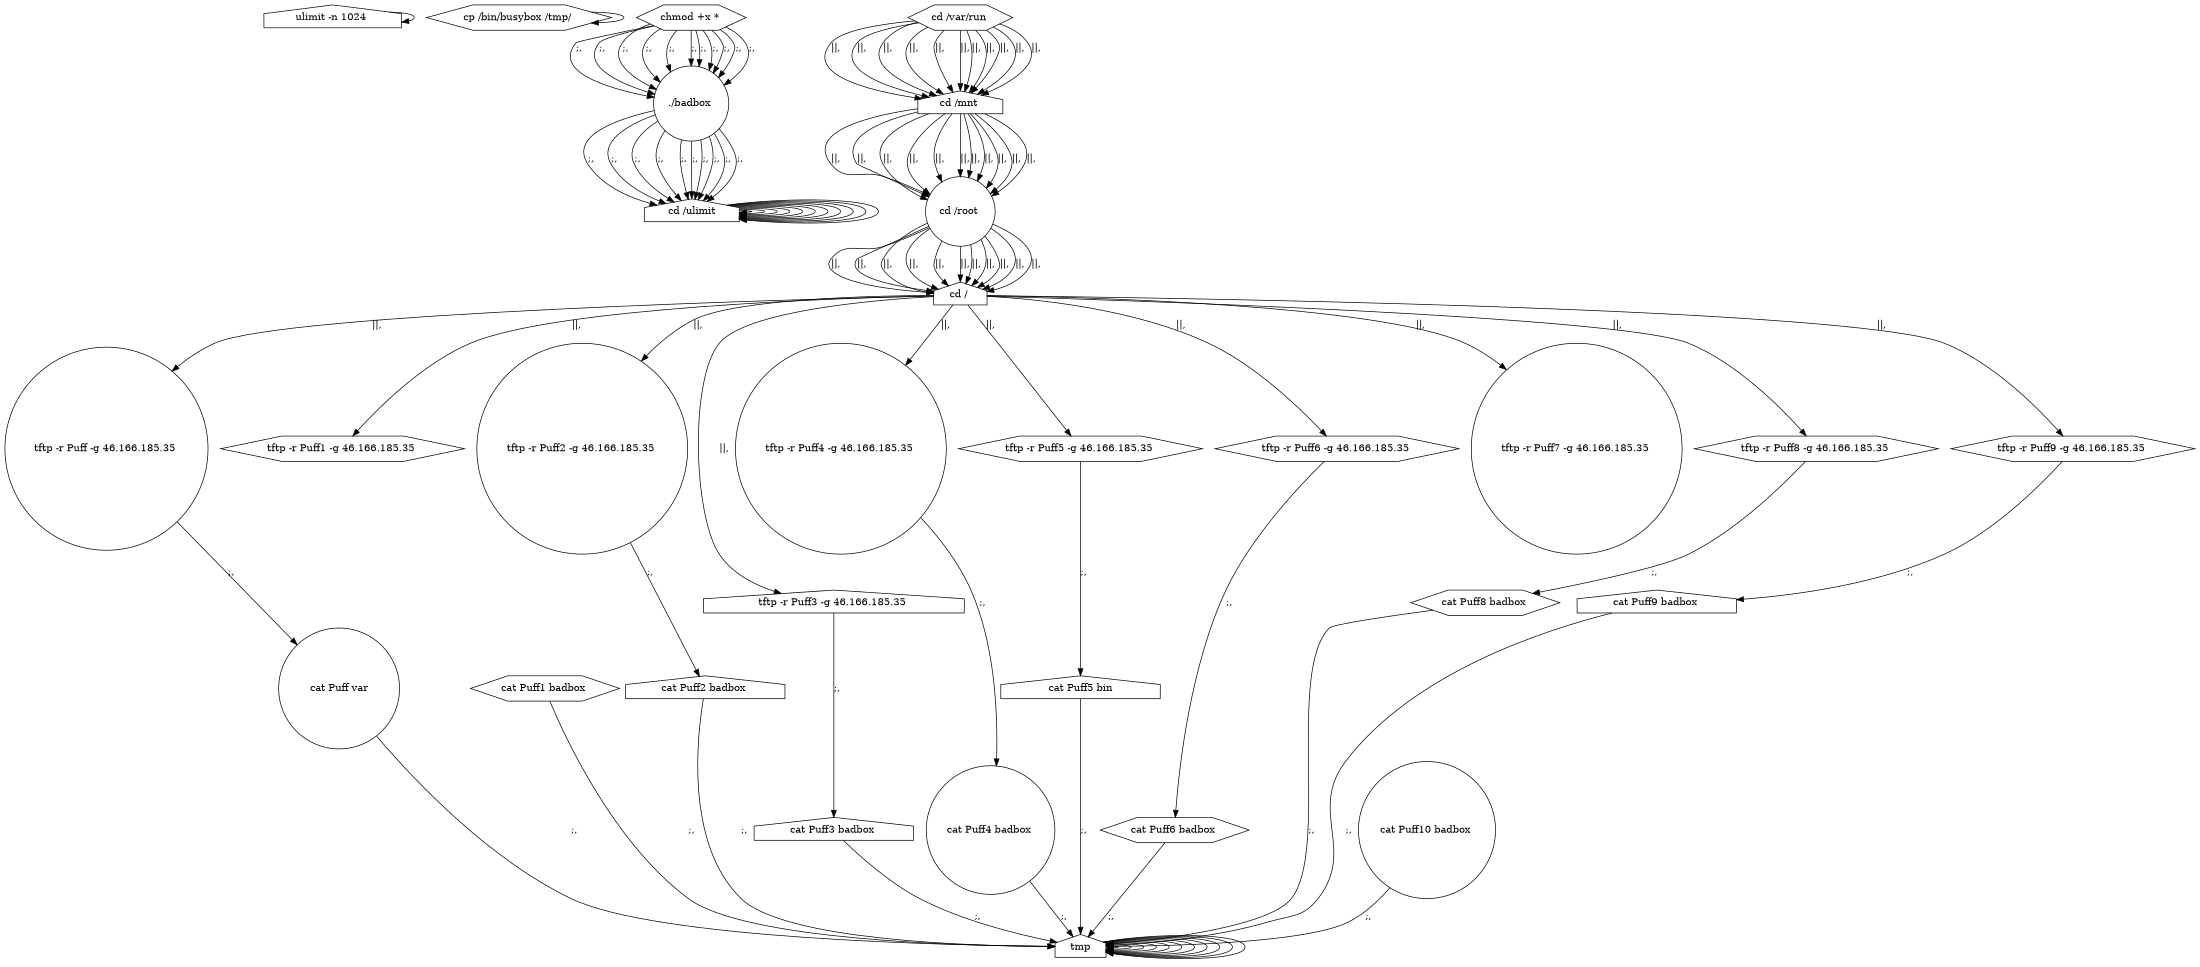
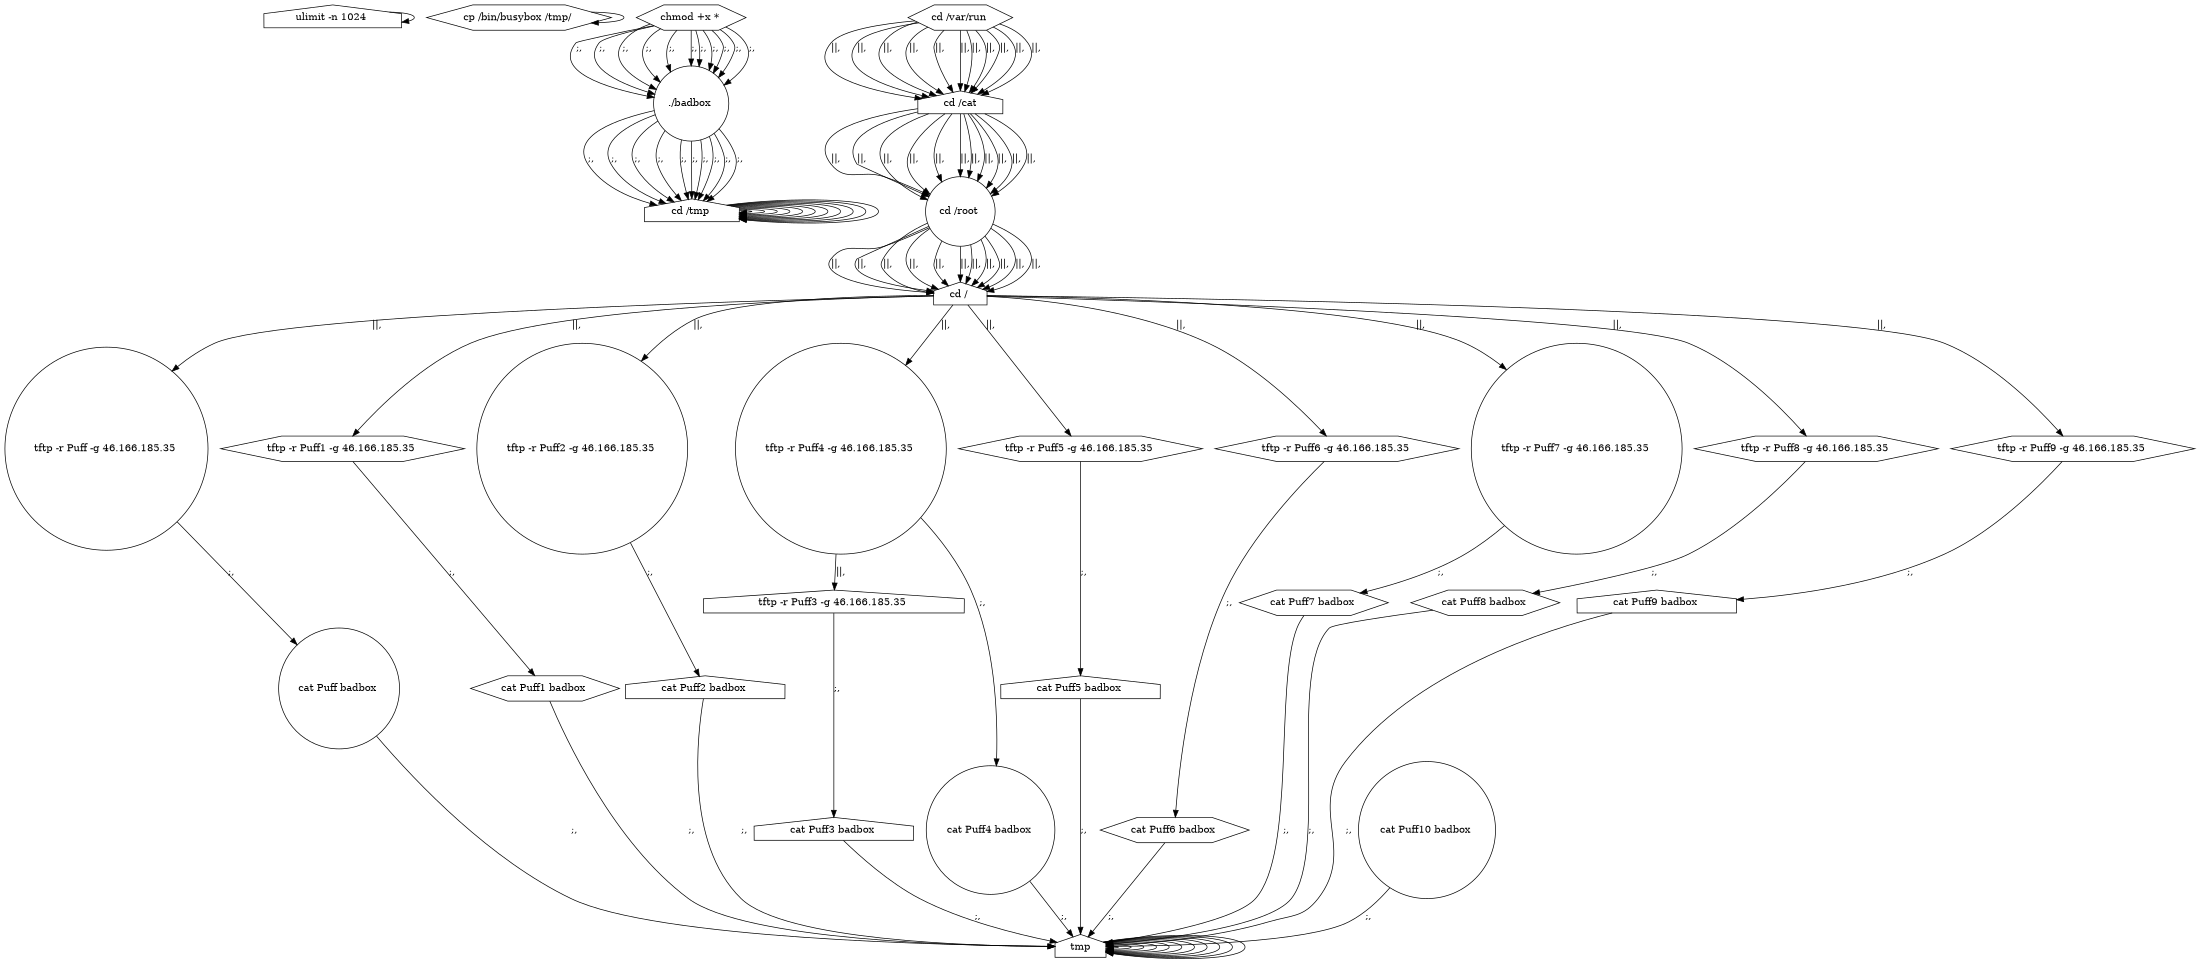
node "cd /mnt": label "cd /mnt" -> "cd /cat"
node "cd /ulimit": label "cd /ulimit" -> "cd /tmp"
edge "cd /" -> "tftp -r Puff3 -g 46.166.185.35": now "tftp -r Puff4 -g 46.166.185.35" -> "tftp -r Puff3 -g 46.166.185.35"
edge "tftp -r Puff1 -g 46.166.185.35" -> "cat Puff1 badbox": added, label ";,"
node "cat Puff7 badbox": added
node "cat Puff var": label "cat Puff var" -> "cat Puff badbox"
node "cat Puff5 bin": label "cat Puff5 bin" -> "cat Puff5 badbox"
